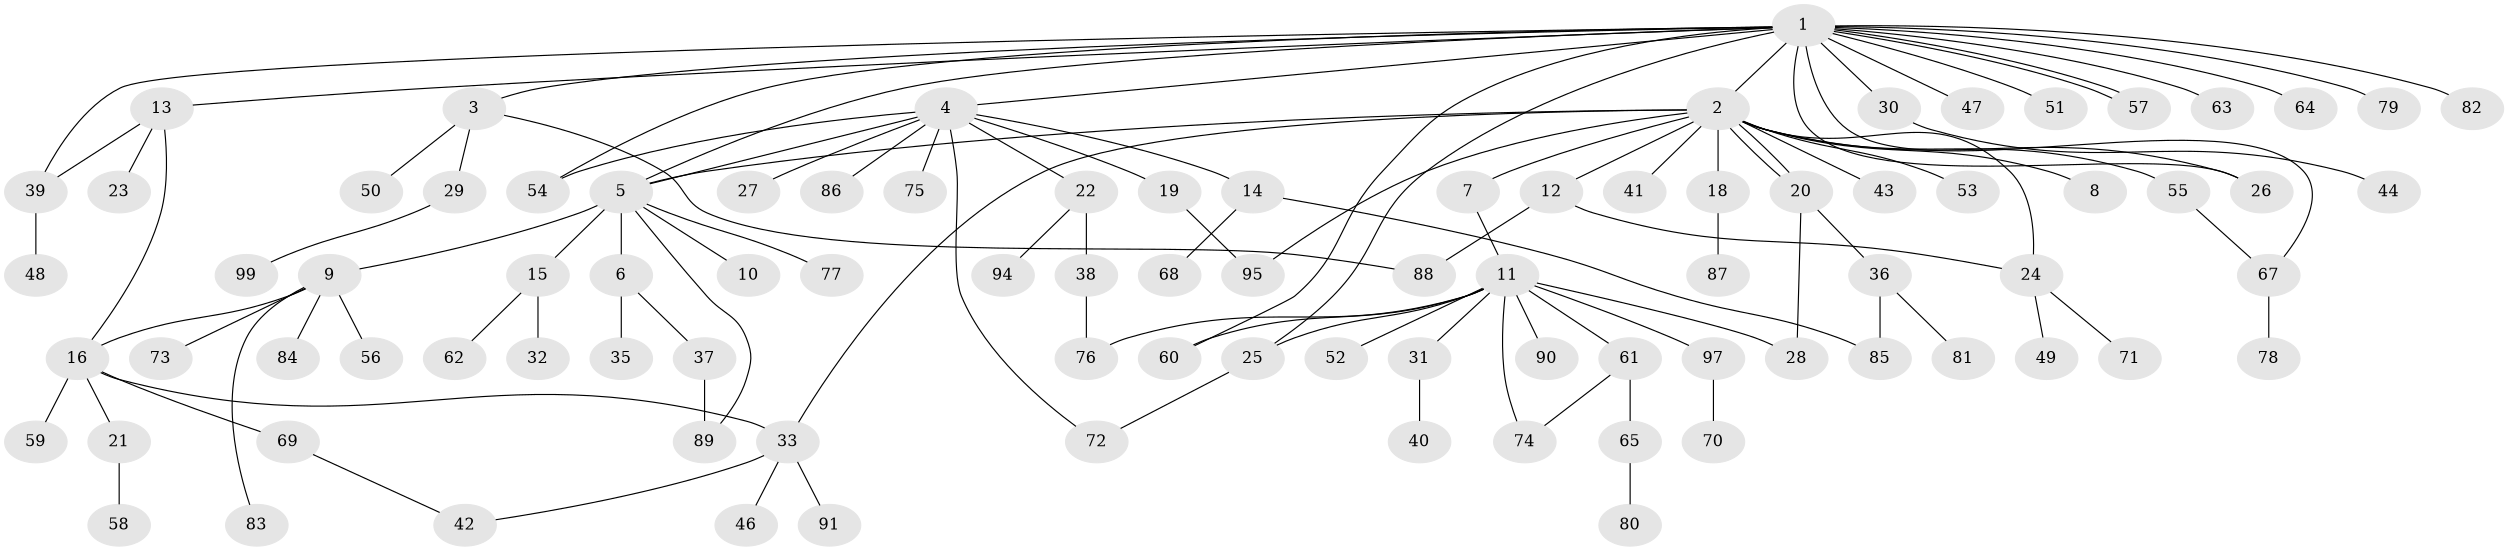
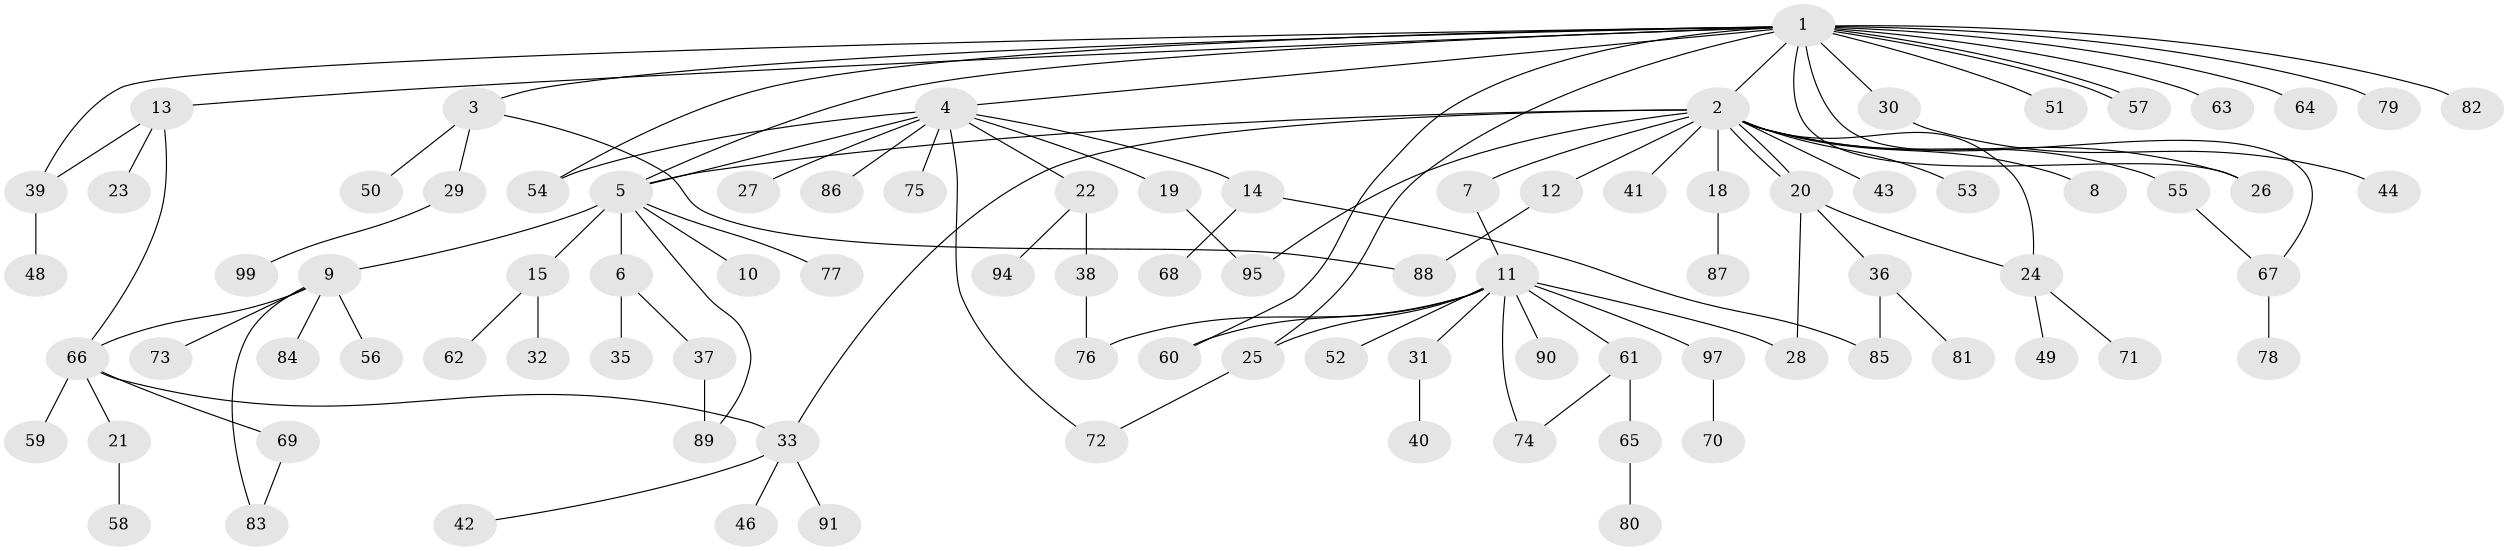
node "47": removed
edge "12" -- "24": now "20" -- "24"
node "16": label "16" -> "66"
edge "69" -- "42": now "69" -- "83"
